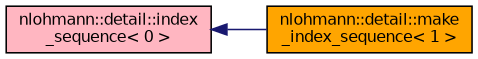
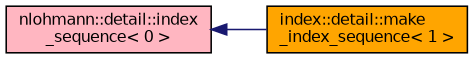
node "nlohmann::detail::make _index_sequence< 1 >": label "nlohmann::detail::make _index_sequence< 1 >" -> "index::detail::make _index_sequence< 1 >"
